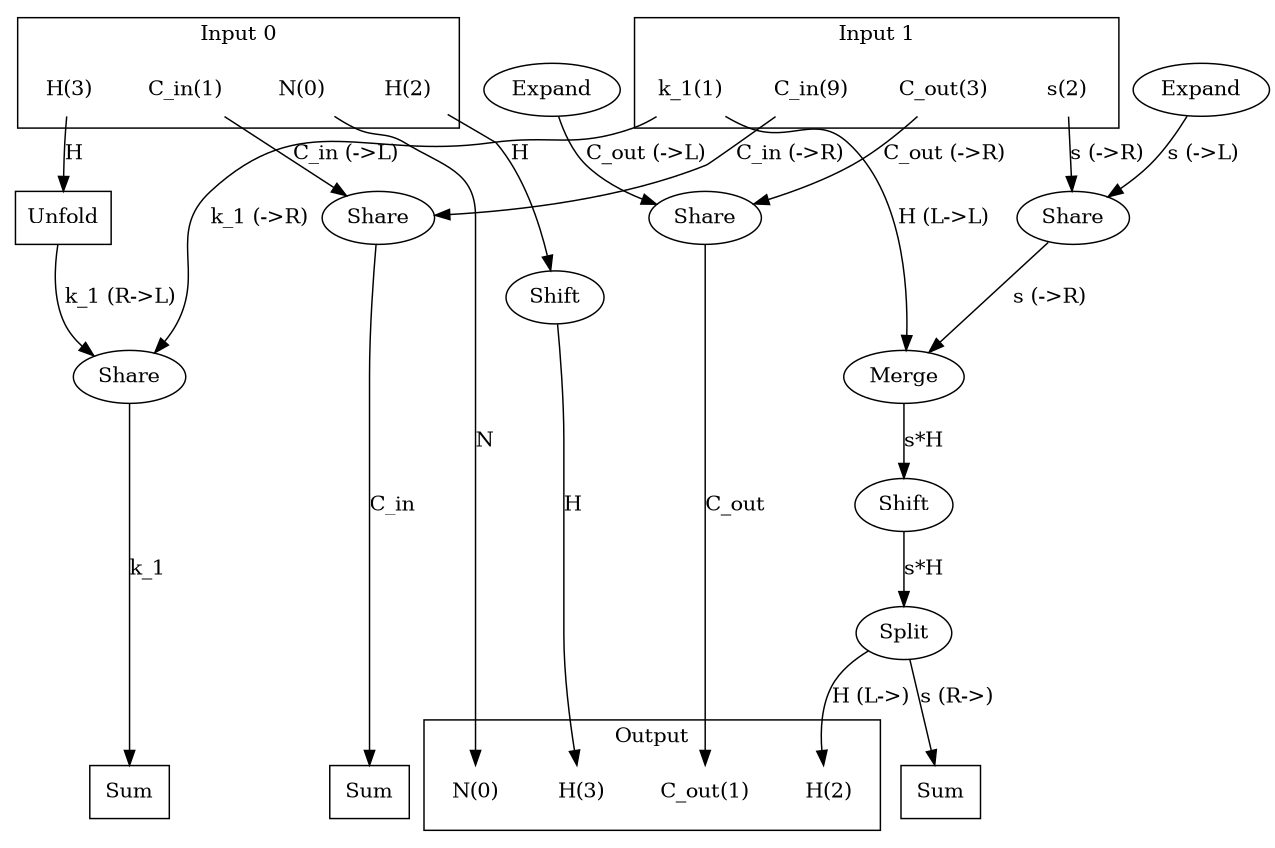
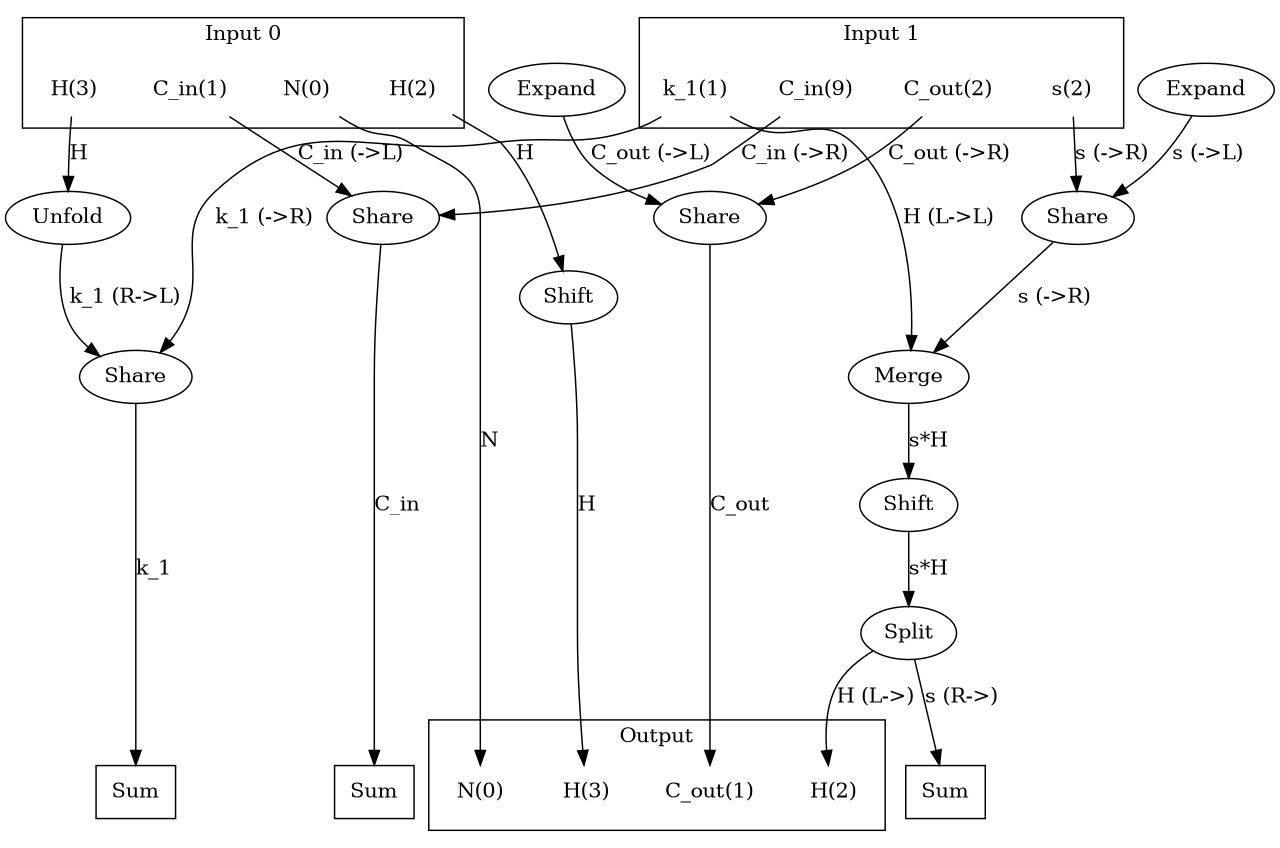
node "C_out(3)": label "C_out(3)" -> "C_out(2)"
node "Unfold": shape box -> ellipse
